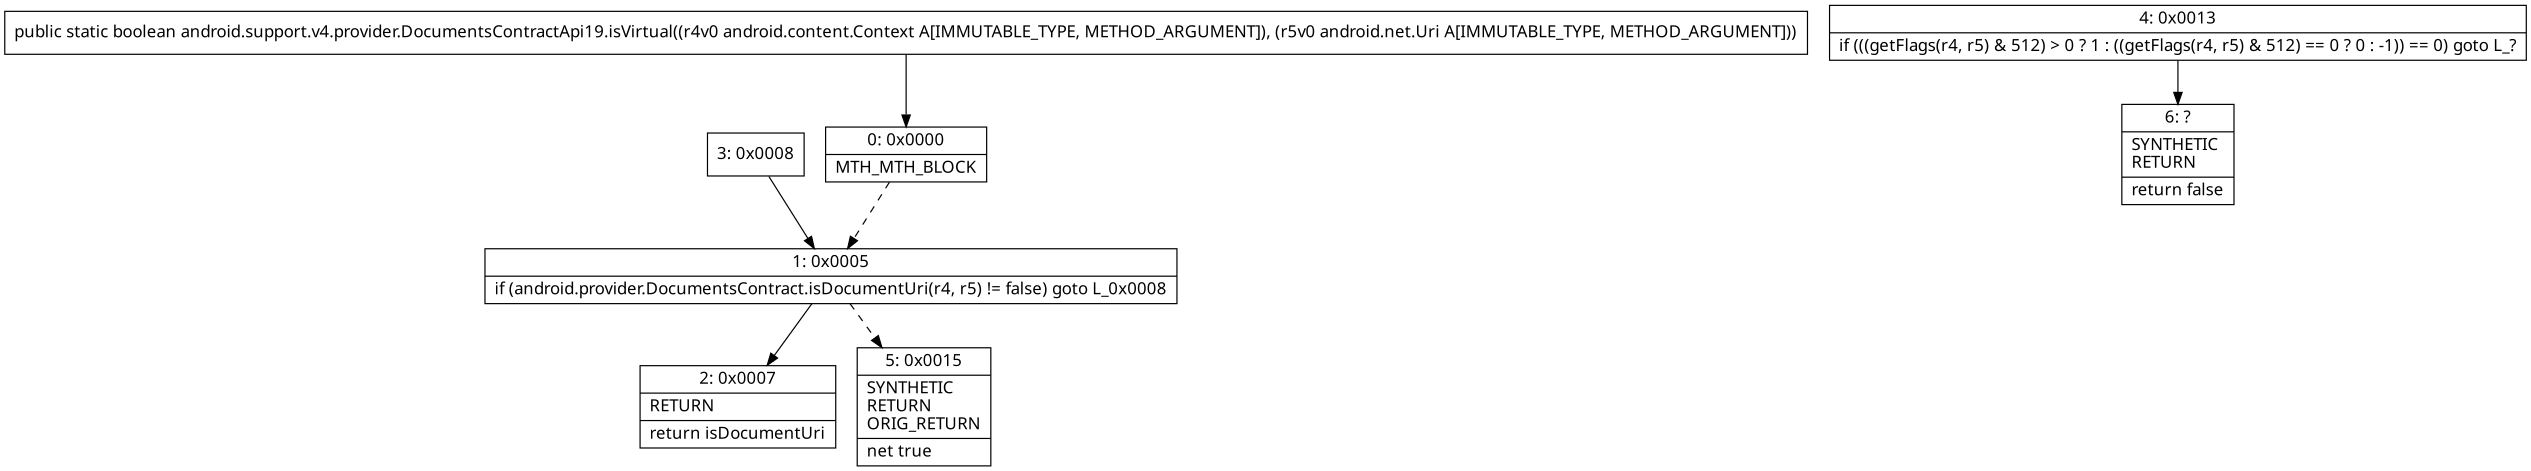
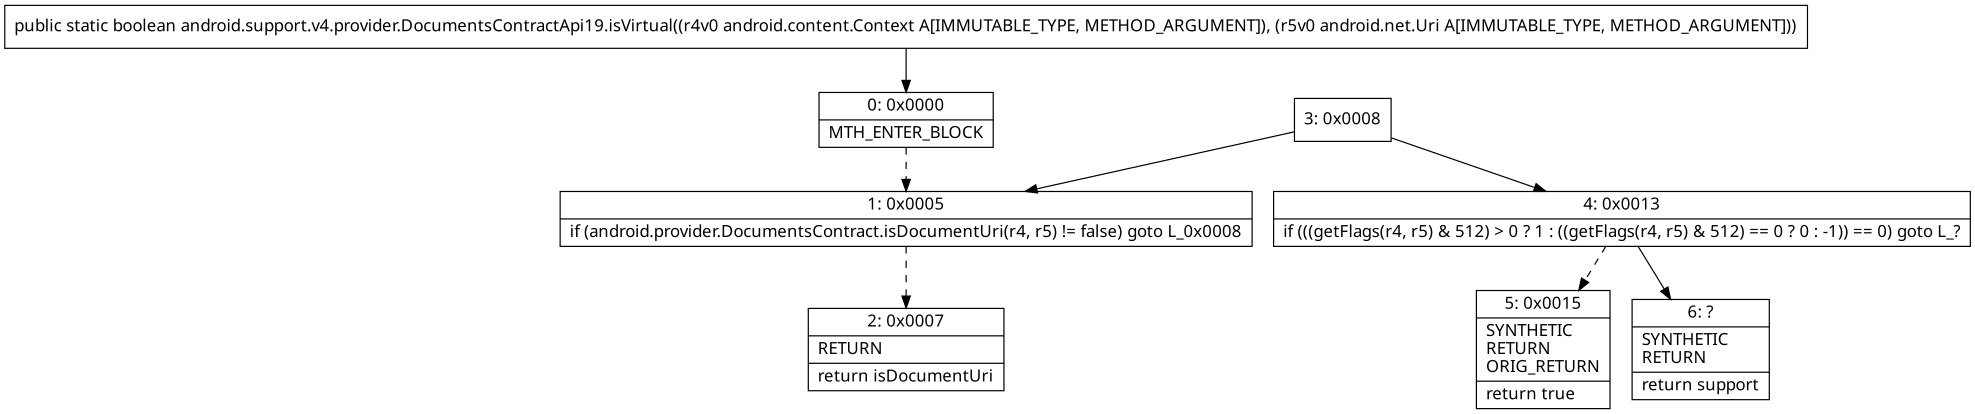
edge "3: 0x0008" -> "4: 0x0013": added
node "0: 0x0000": text "MTH_MTH_BLOCK" -> "MTH_ENTER_BLOCK"
node "6: ?": text "return false" -> "return support"
edge "1: 0x0005" -> "5: 0x0015": now "4: 0x0013" -> "5: 0x0015"
edge "1: 0x0005" -> "2: 0x0007": style solid -> dashed
node "5: 0x0015": text "net true" -> "return true"
